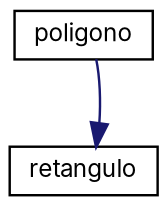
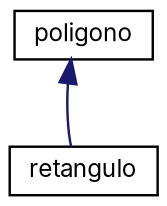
edge "poligono" -> "retangulo": reversed
